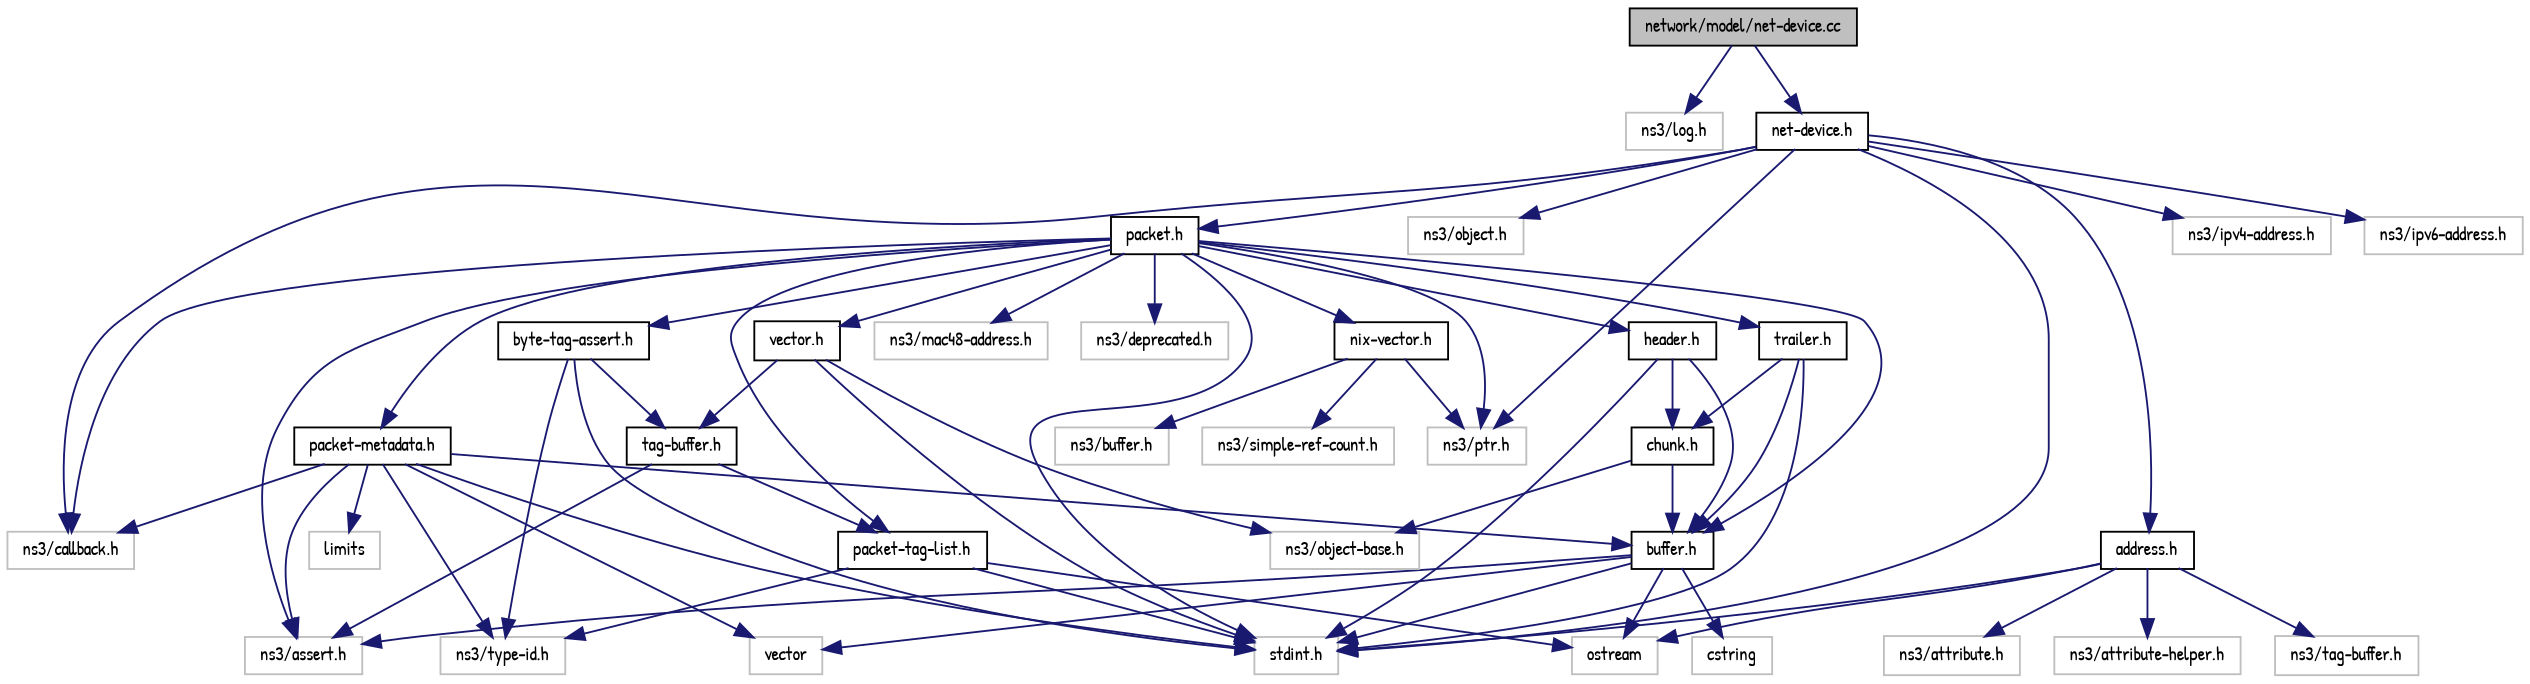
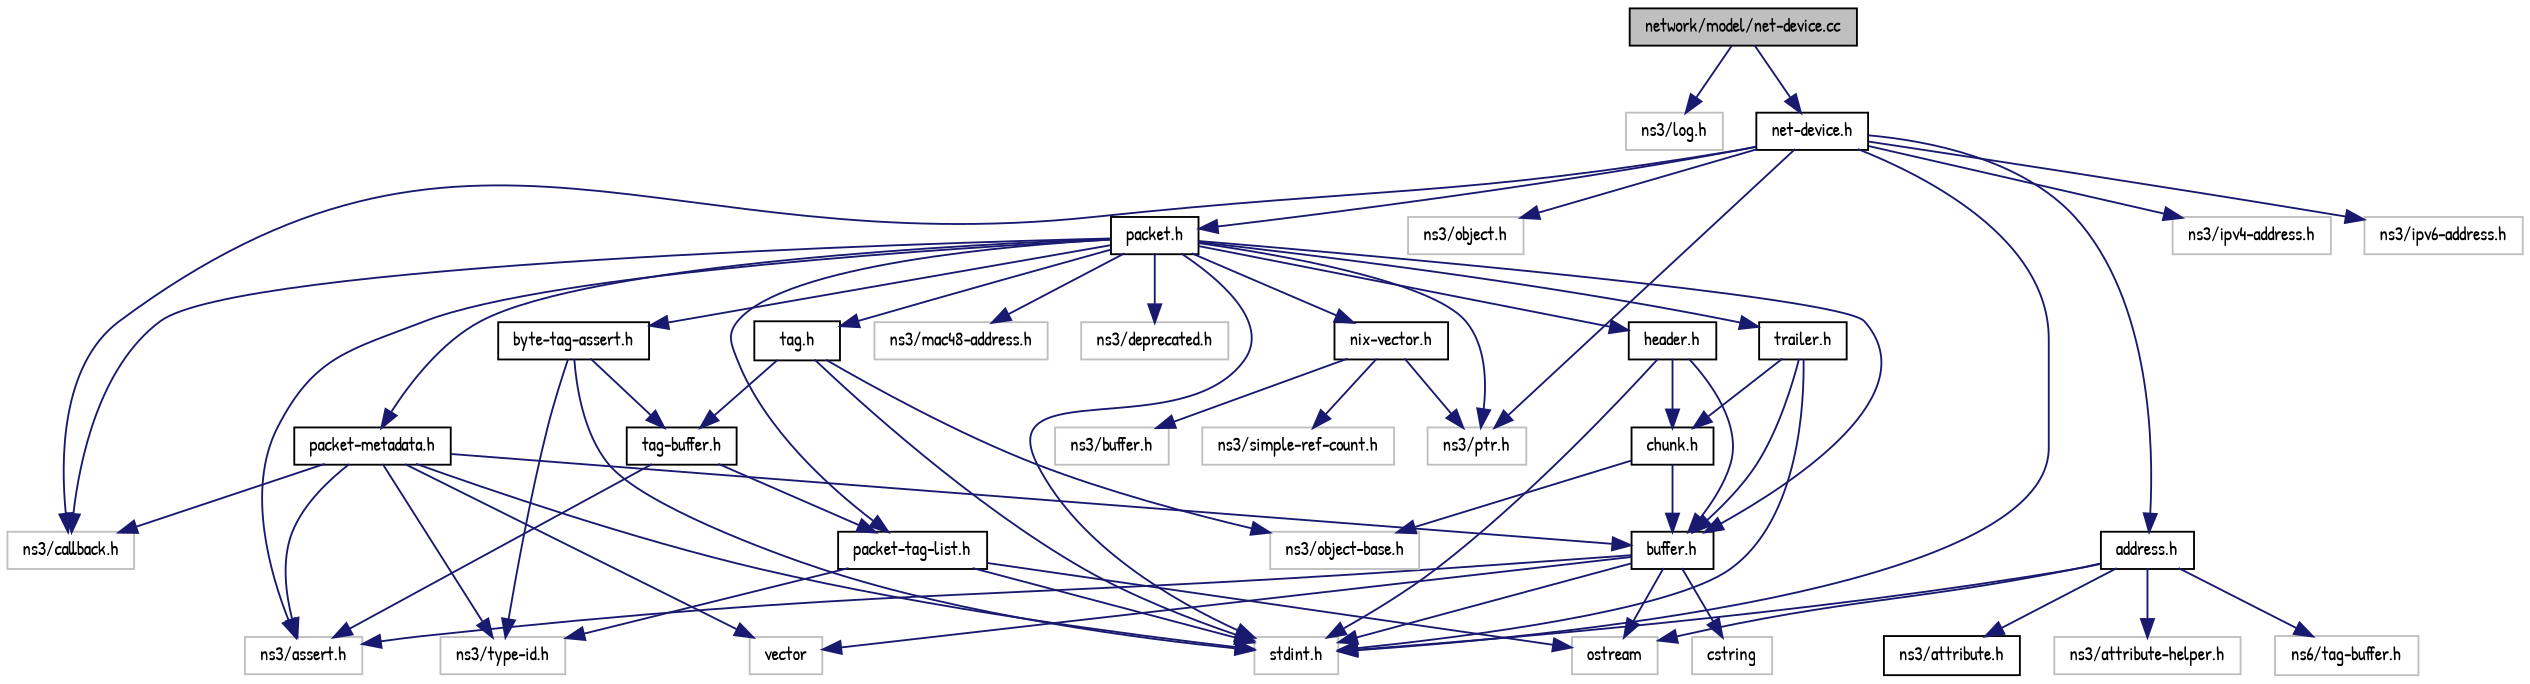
node "vector.h": label "vector.h" -> "tag.h"
node "limits": removed
node "ns3/attribute.h": color grey75 -> black
node "ns3/tag-buffer.h": label "ns3/tag-buffer.h" -> "ns6/tag-buffer.h"
